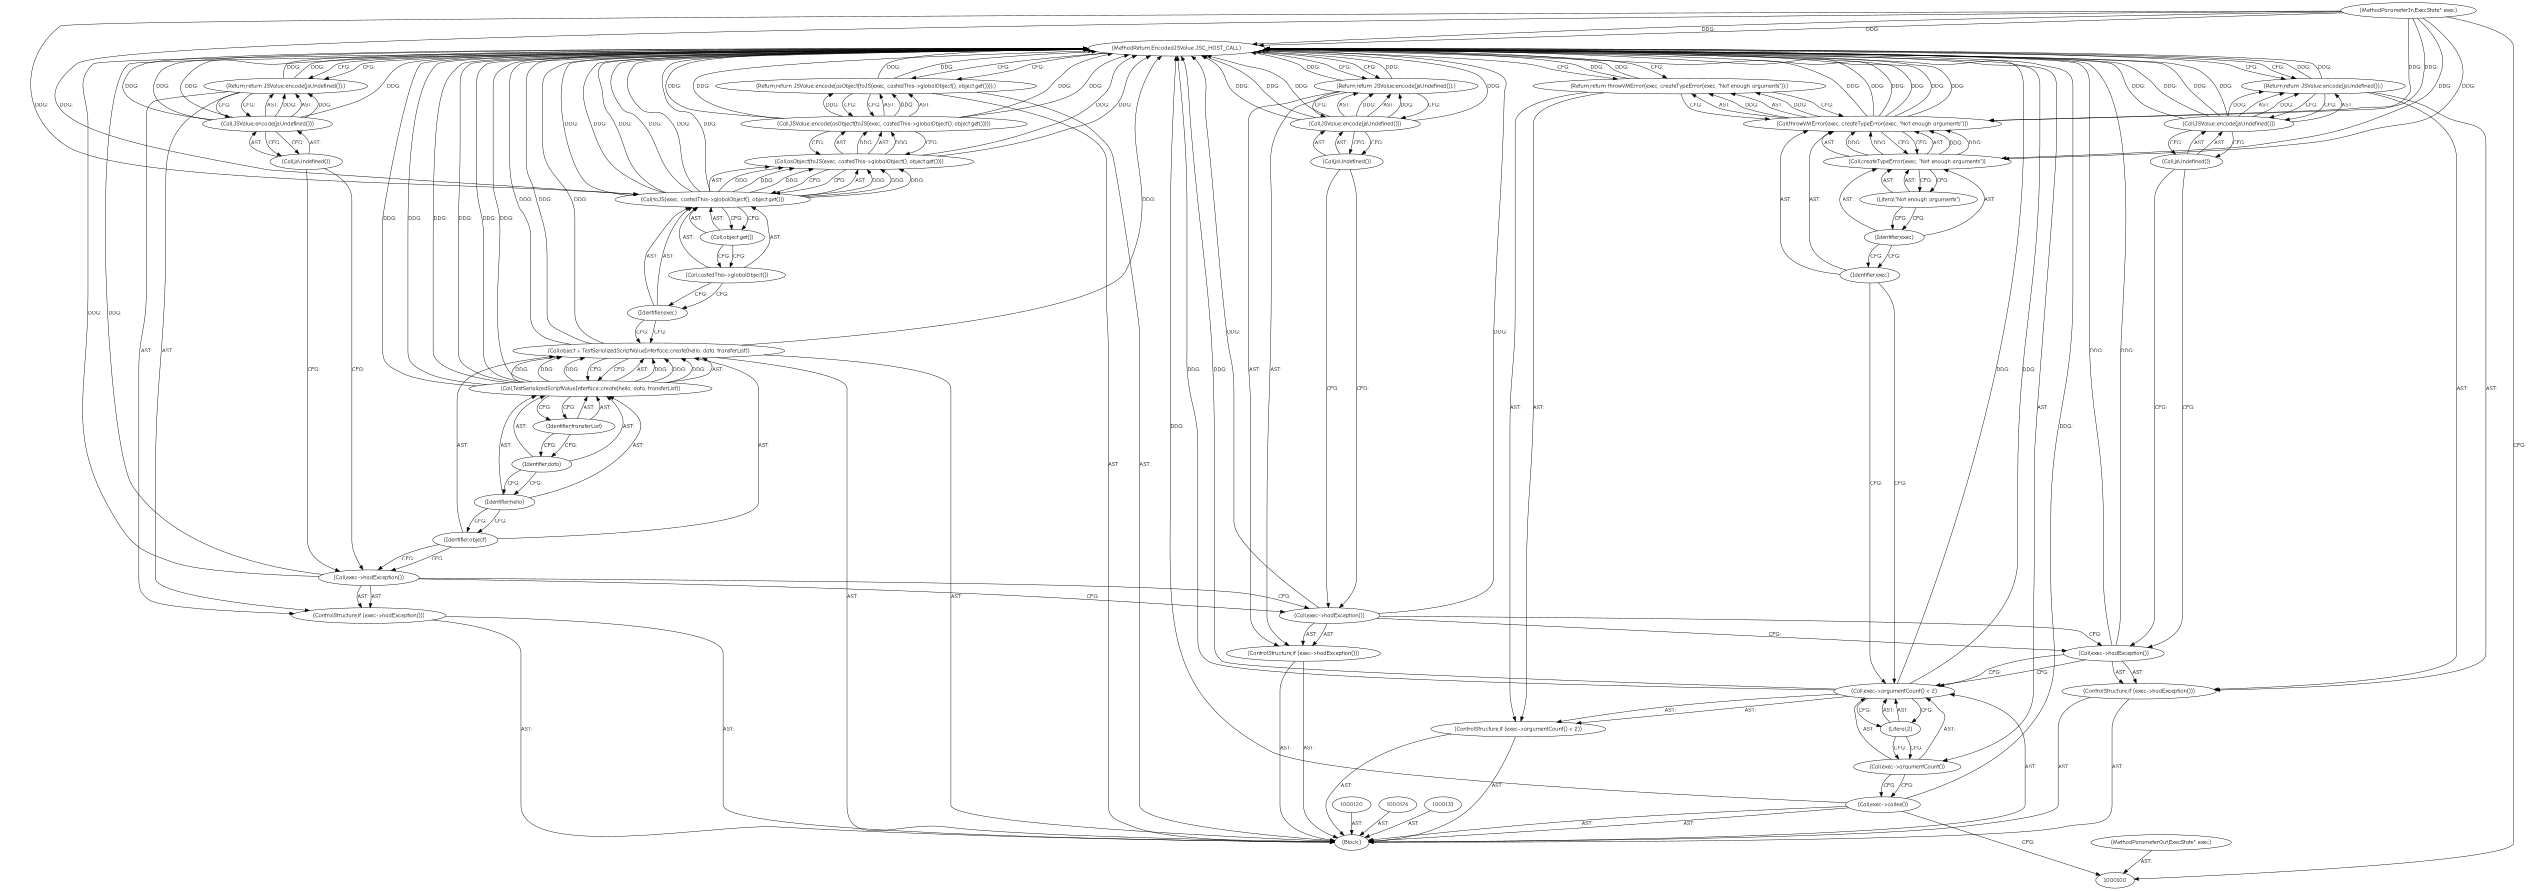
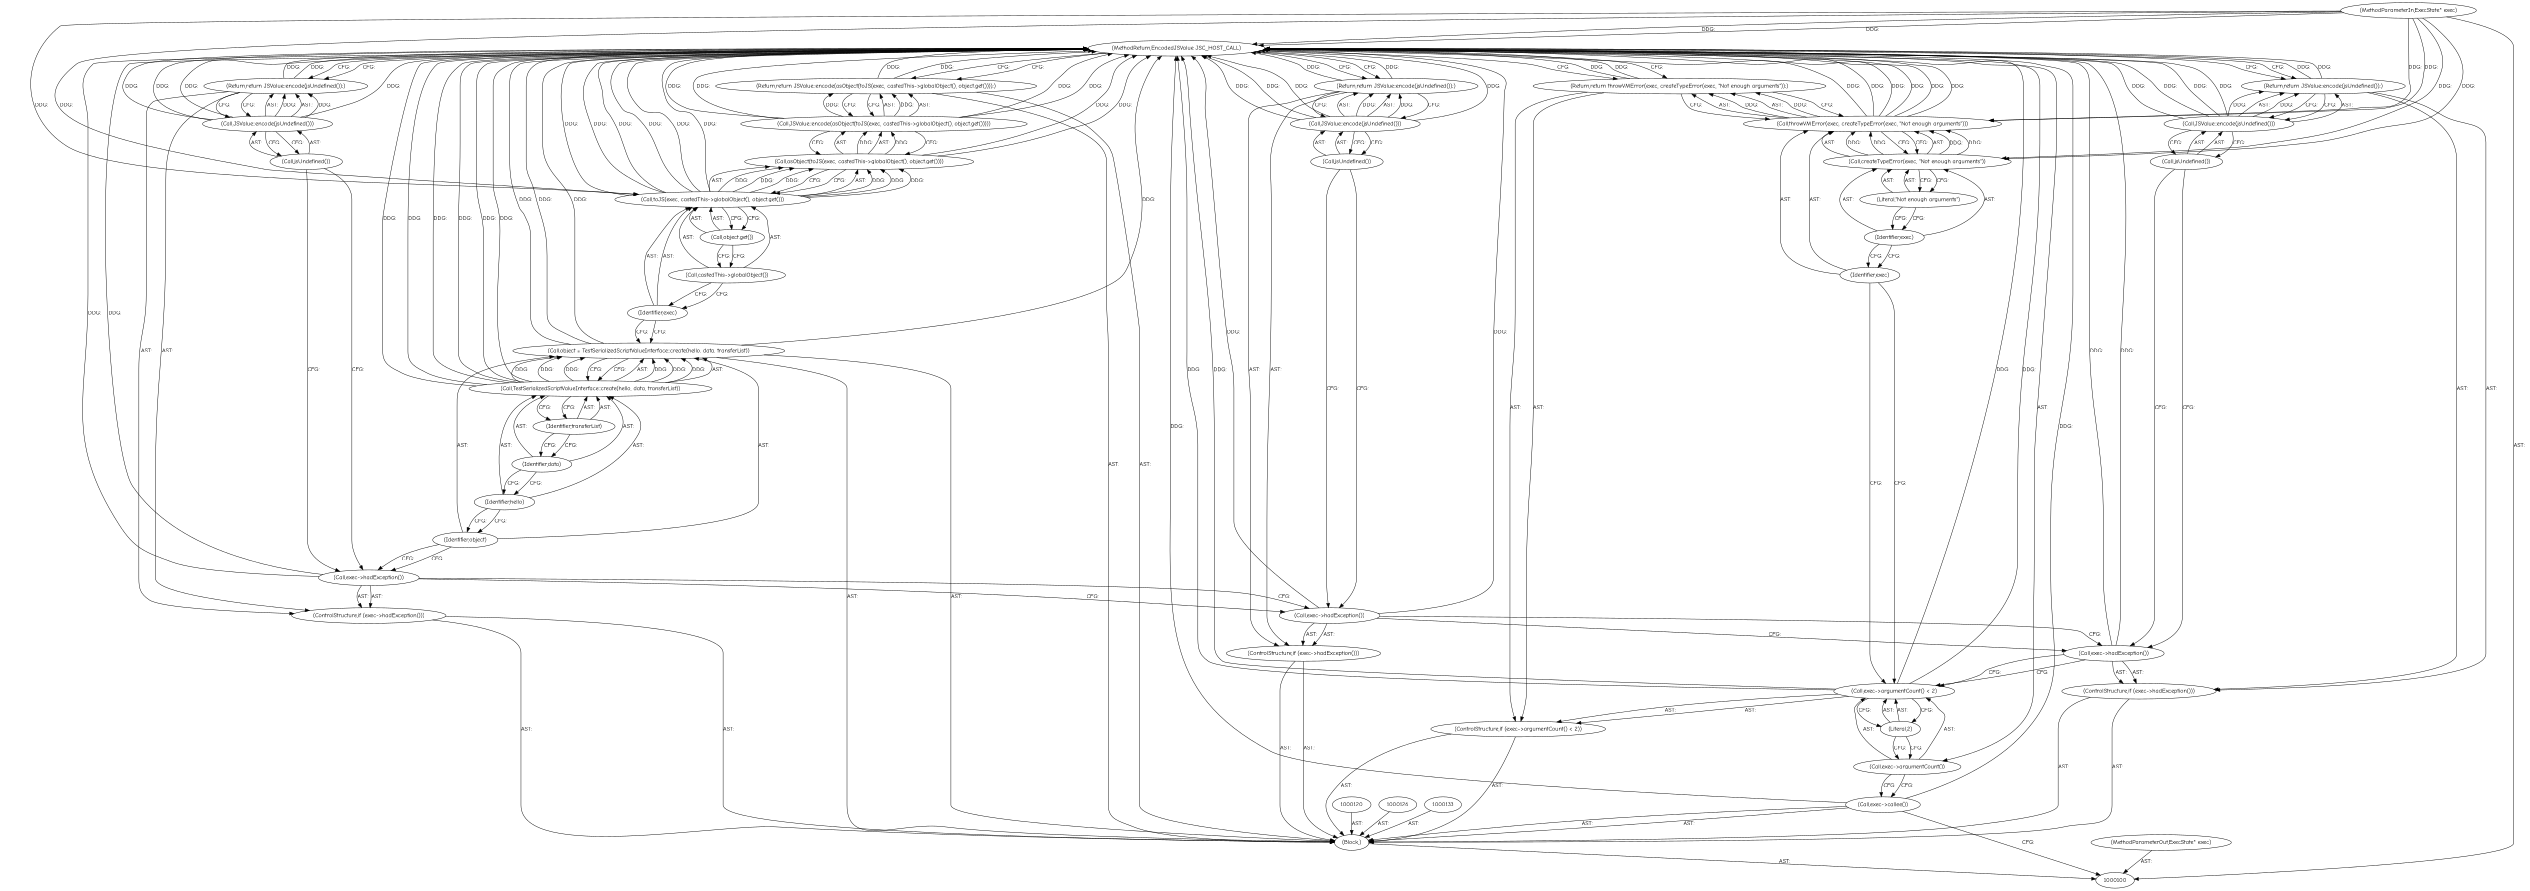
edge "(MethodParameterIn,ExecState* exec)" -> "1000100": label "CFG: " -> "AST: "
edge "(Block,)" -> "(Call,exec->argumentCount() < 2)": now "(Block,)" -> "1000100"
